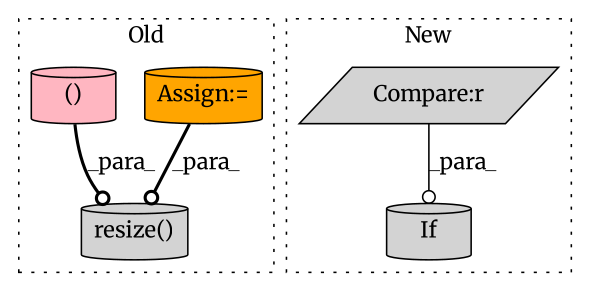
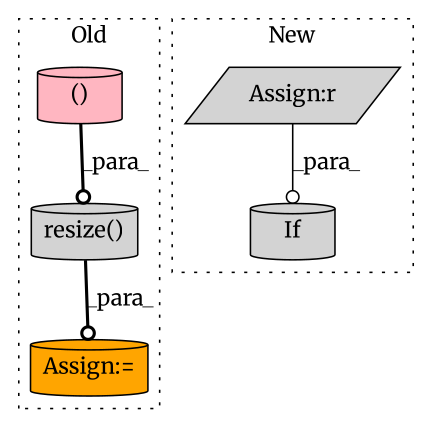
node "Compare:r": label "Compare:r" -> "Assign:r"
edge "Assign:=" -> "resize()": reversed
